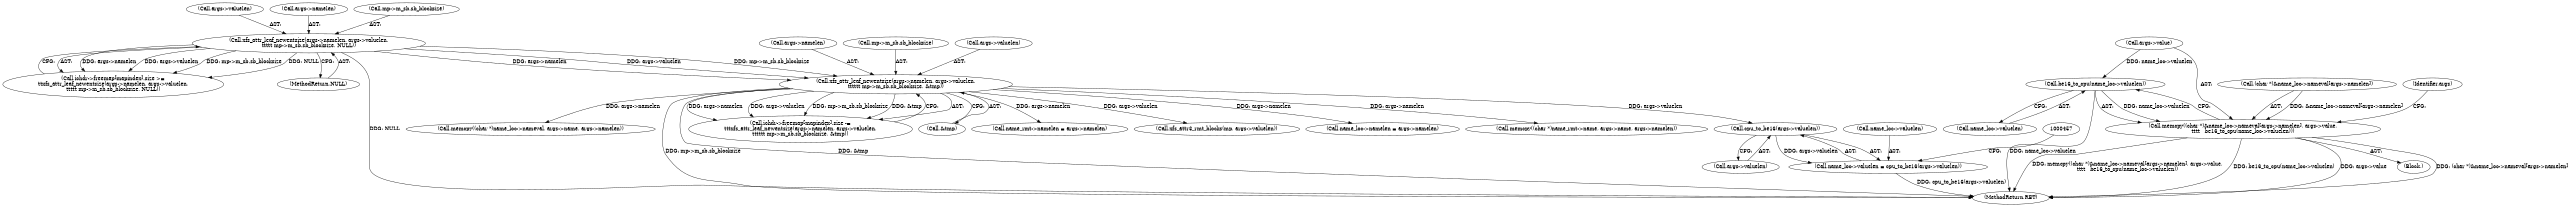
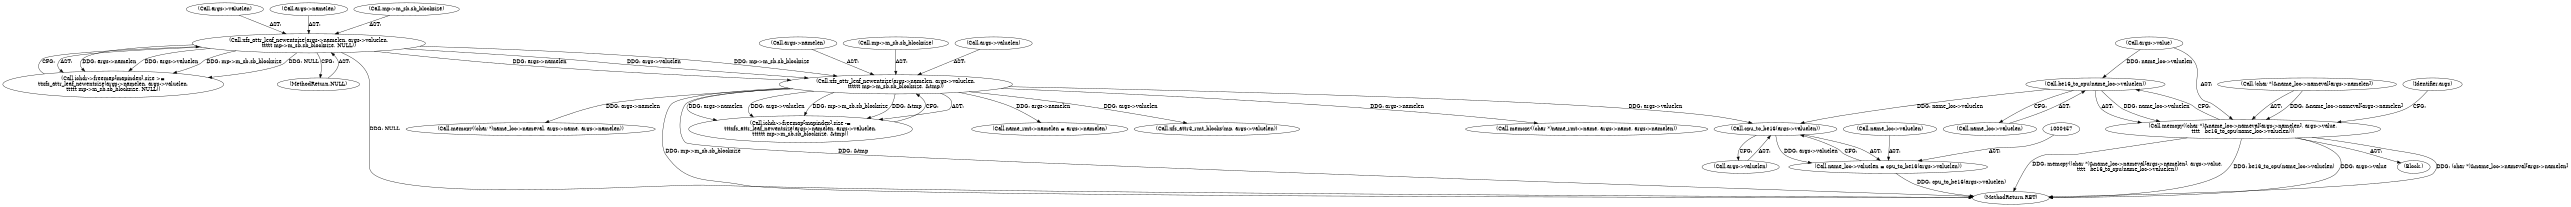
node "(Call,&tmp)": removed
node "(Call,name_loc->namelen = args->namelen)": removed
edge "(Call,be16_to_cpu(name_loc->valuelen))" -> "(MethodReturn,RET)": now "(Call,be16_to_cpu(name_loc->valuelen))" -> "(Call,cpu_to_be16(args->valuelen))"
edge "(Call,name_loc->valuelen = cpu_to_be16(args->valuelen))" -> "(Call,cpu_to_be16(args->valuelen))": label "AST: " -> "CFG: "
edge "1000457" -> "(Call,name_loc->valuelen = cpu_to_be16(args->valuelen))": label "CFG: " -> "AST: "
